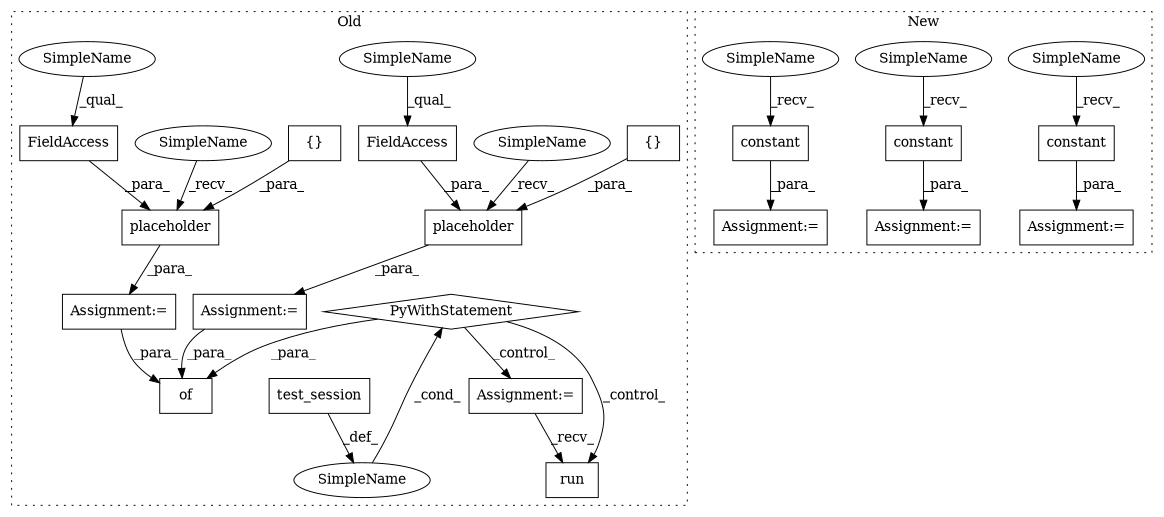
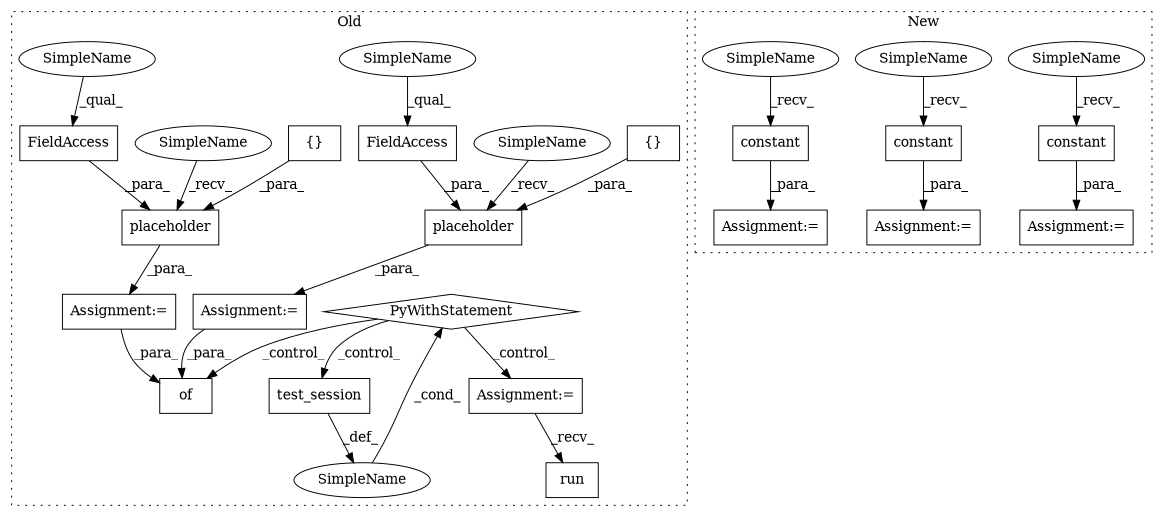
edge "PyWithStatement" -> "of": label "_para_" -> "_control_"
edge "PyWithStatement" -> "run": now "PyWithStatement" -> "test_session"
